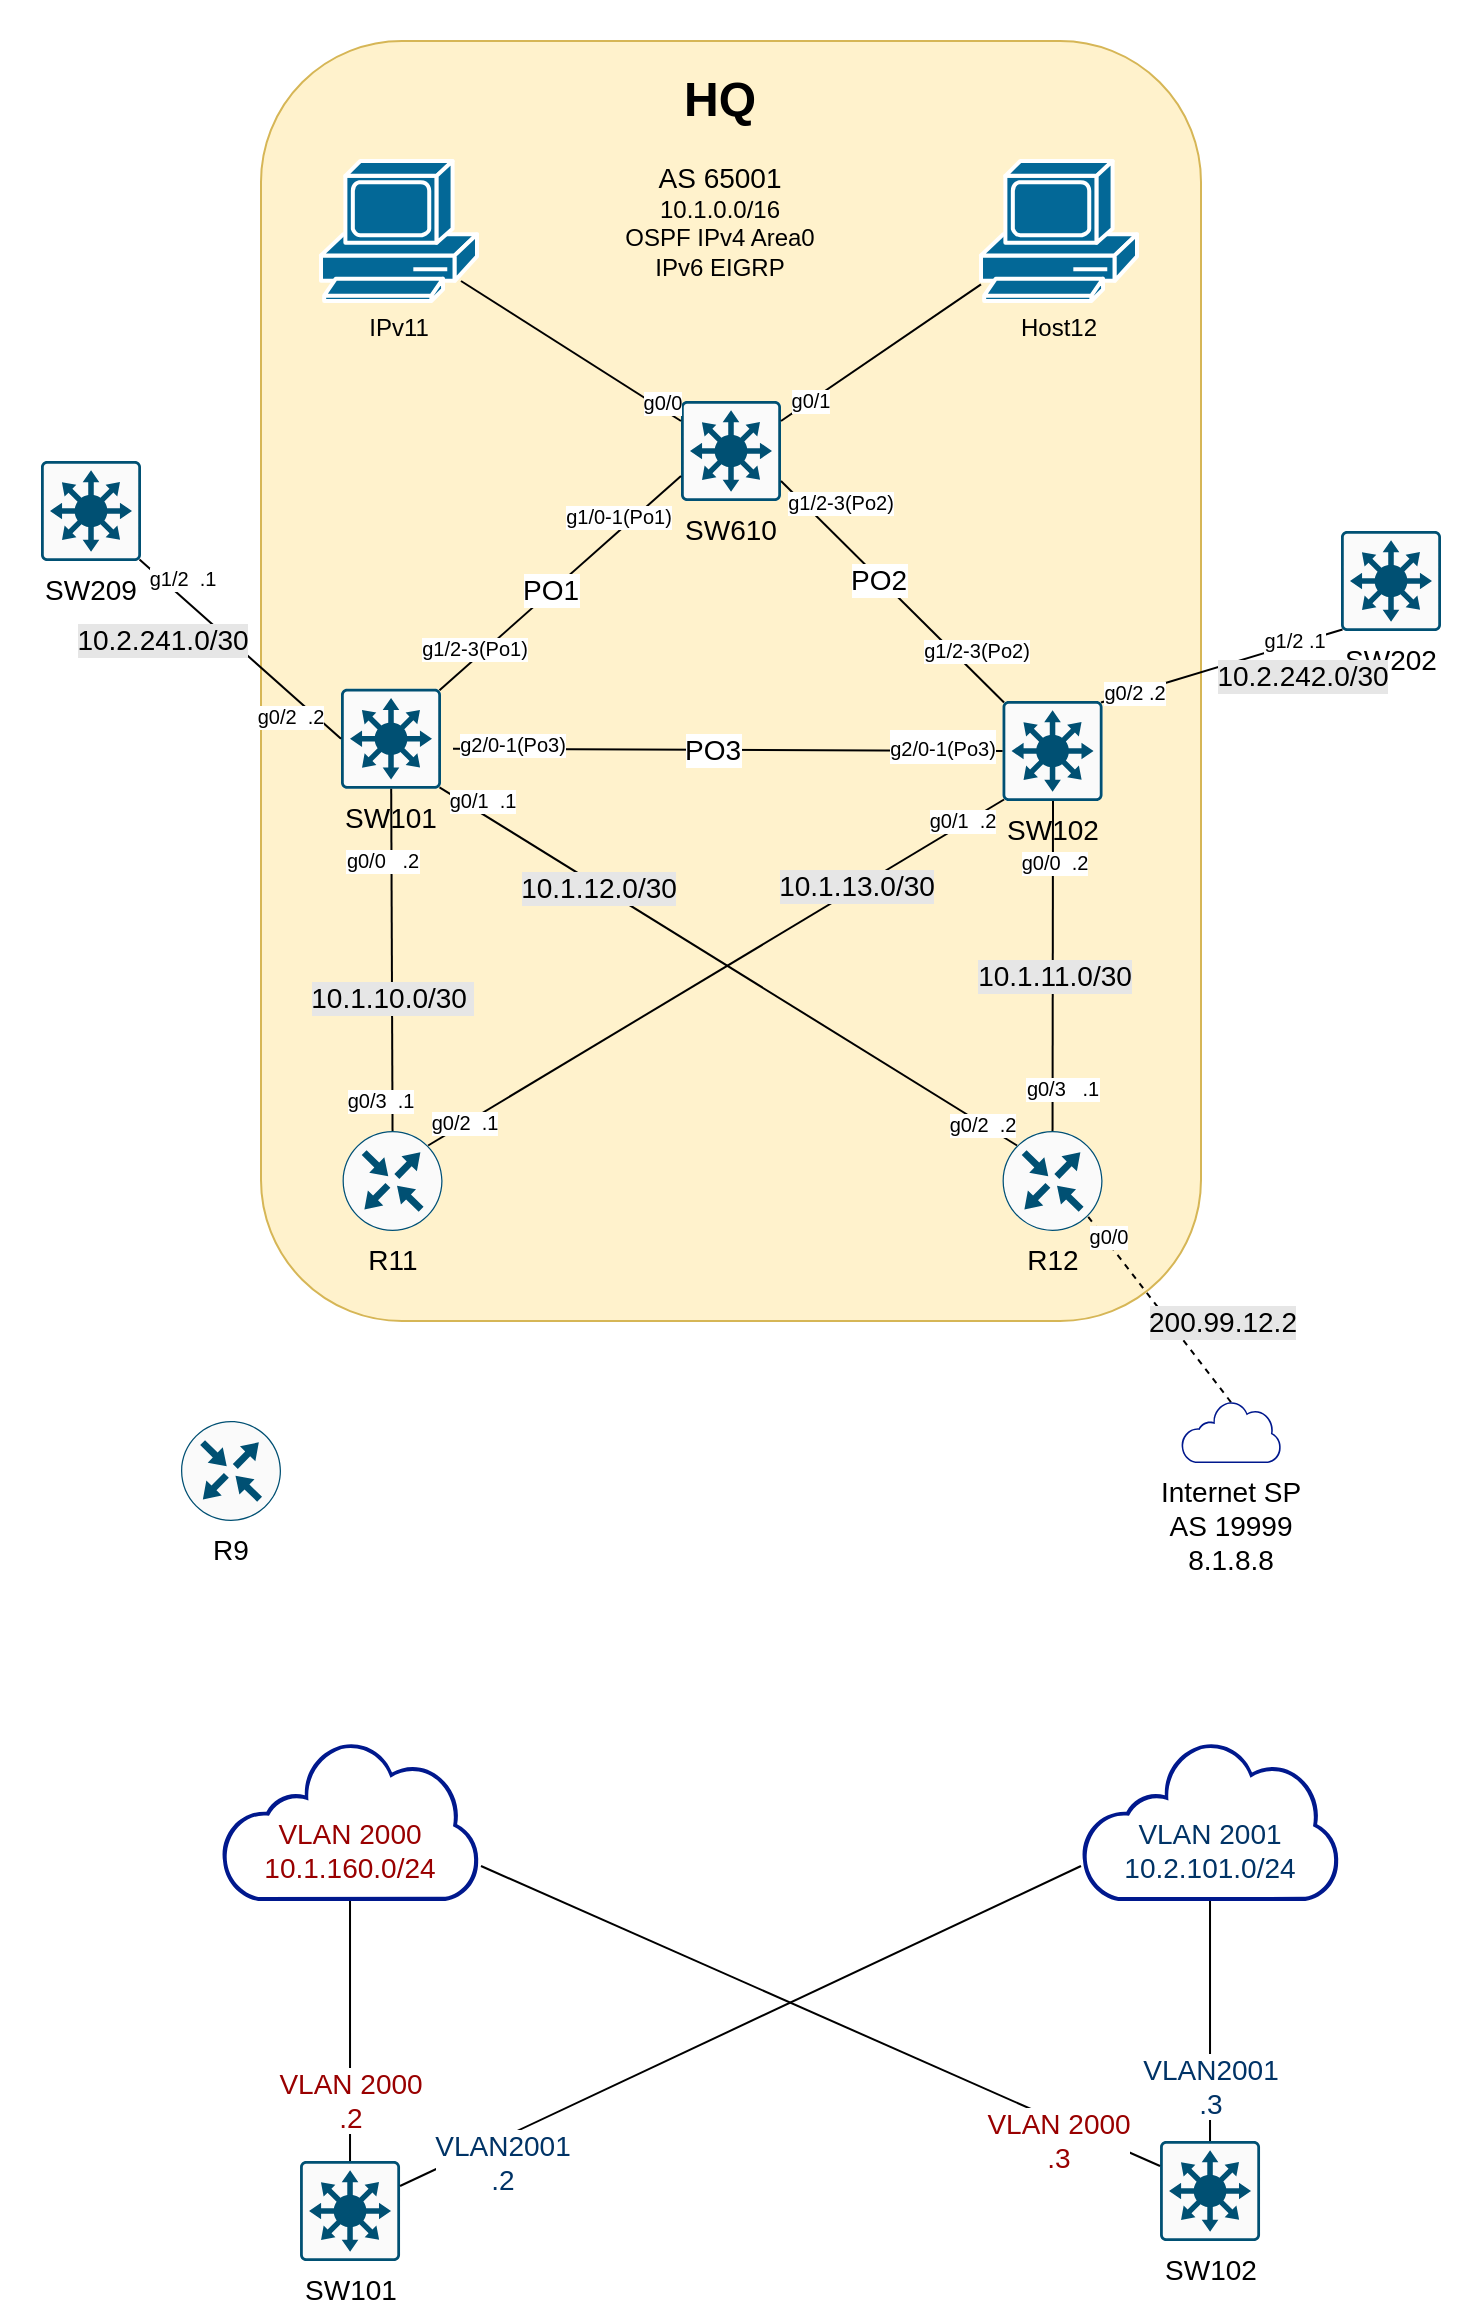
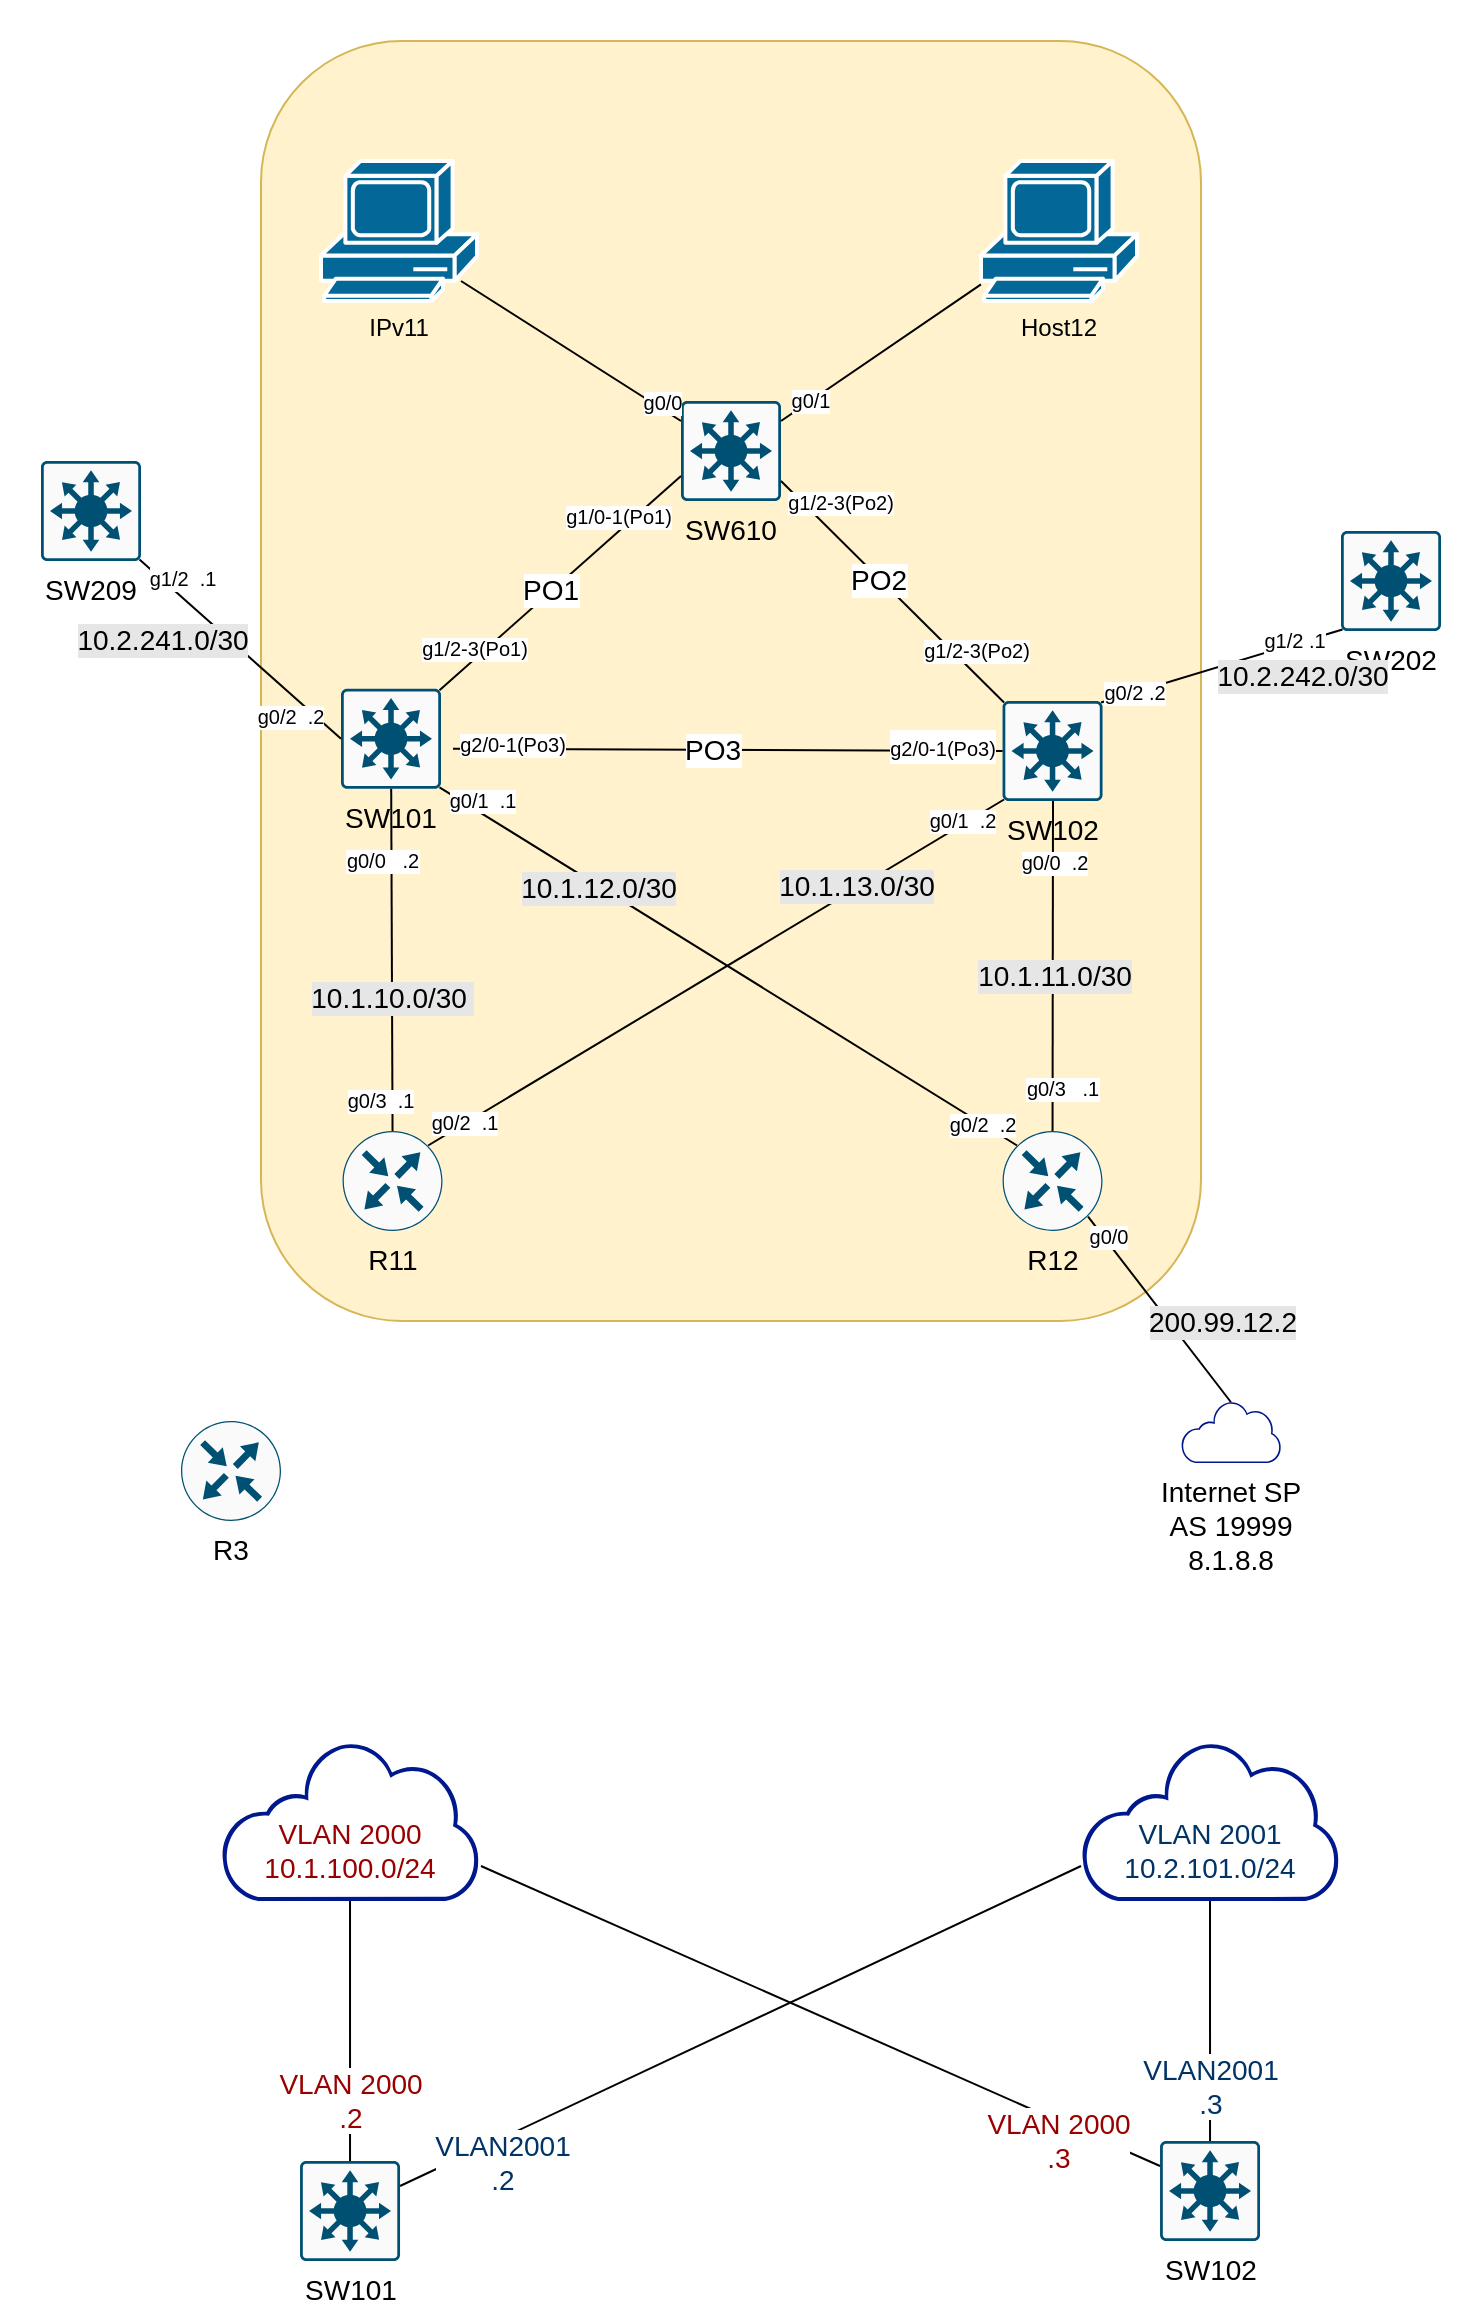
node "HQ AS 65001 10.1.0.0/16 OSPF IPv4 Area0 IPv6 EIGRP": removed
edge "R12" -- "Internet SP AS 19999 8.1.8.8": style dashed -> solid
node "R9": label "R9" -> "R3"
node "VLAN 2000 10.1.160.0/24": label "VLAN 2000 10.1.160.0/24" -> "VLAN 2000 10.1.100.0/24"
